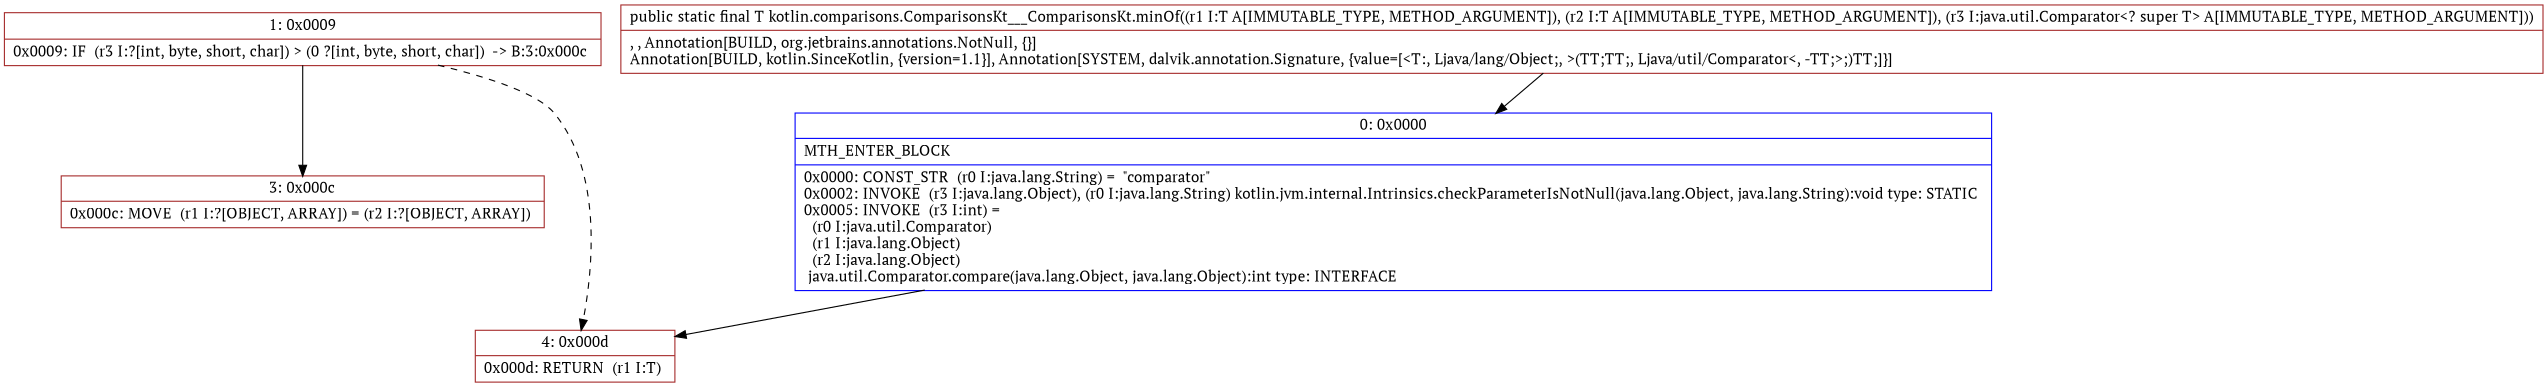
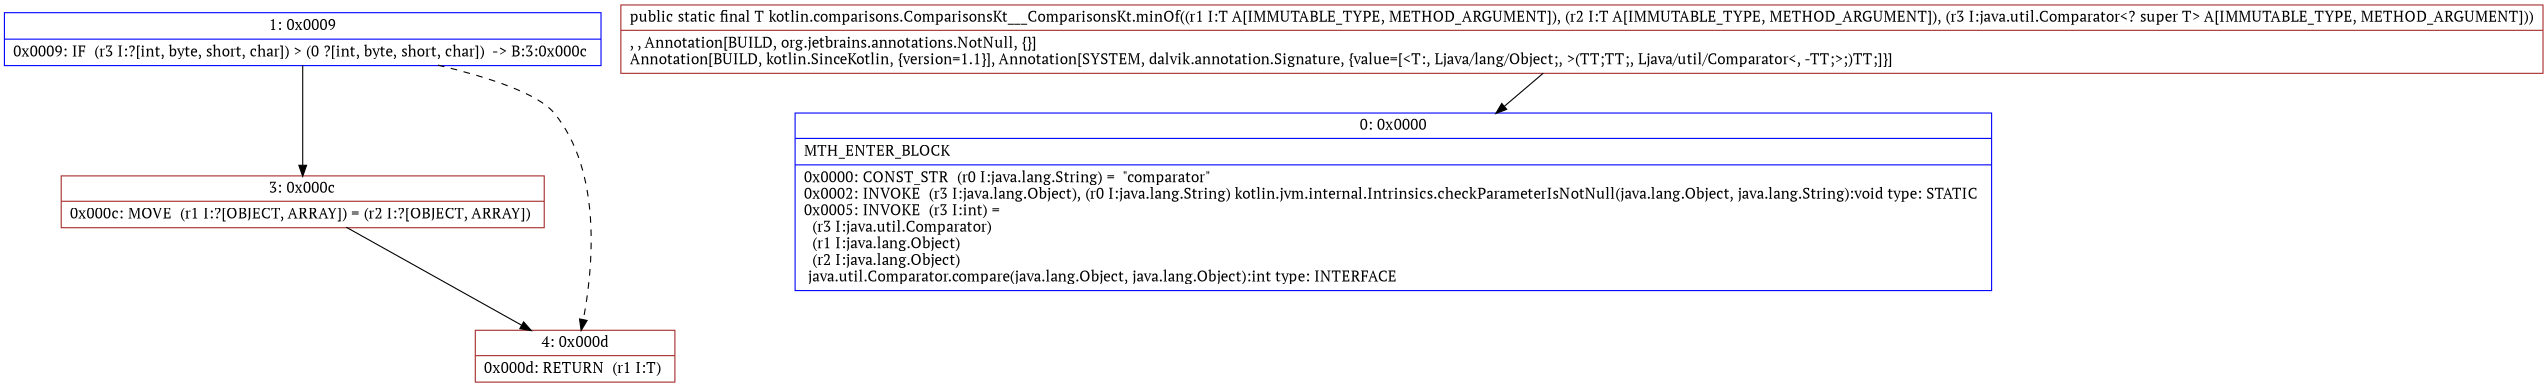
node "1: 0x0009": color brown -> blue
node "0: 0x0000": text "(r0 I:java.util.Comparator)" -> "(r3 I:java.util.Comparator)"
edge "0: 0x0000" -> "4: 0x000d": now "3: 0x000c" -> "4: 0x000d"
